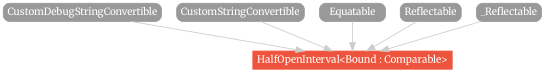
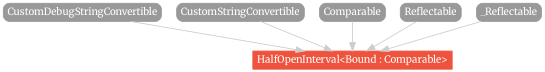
node "Equatable": label "Equatable" -> "Comparable"
